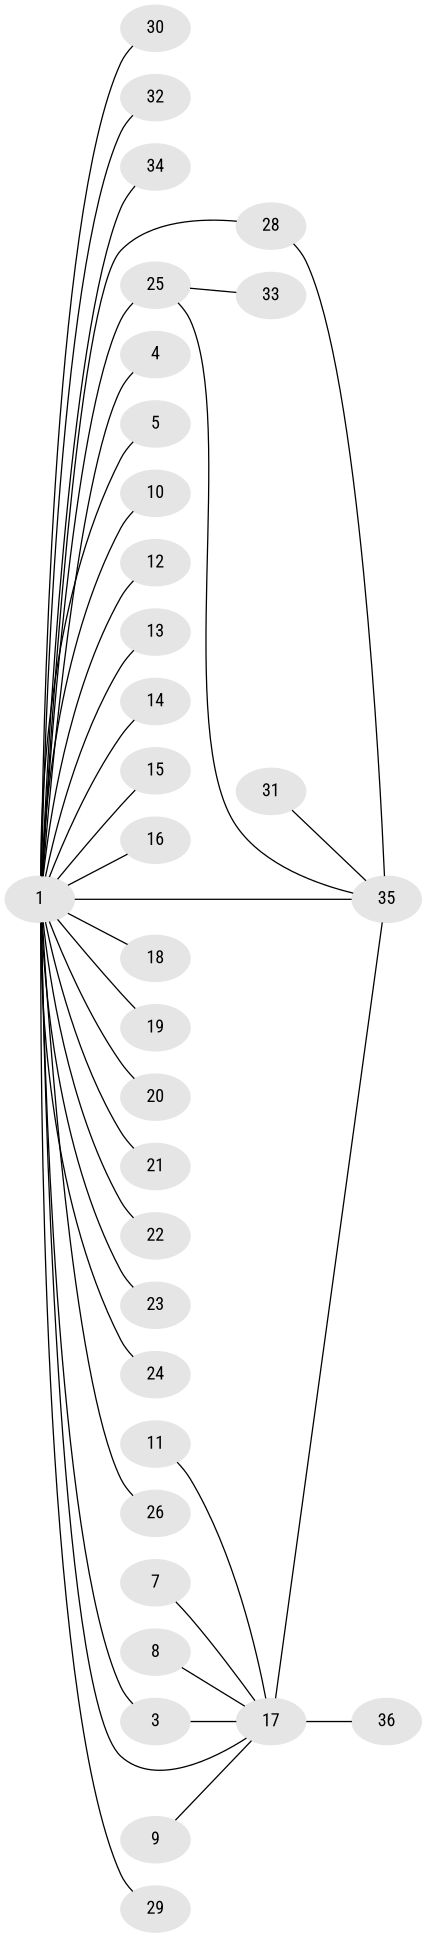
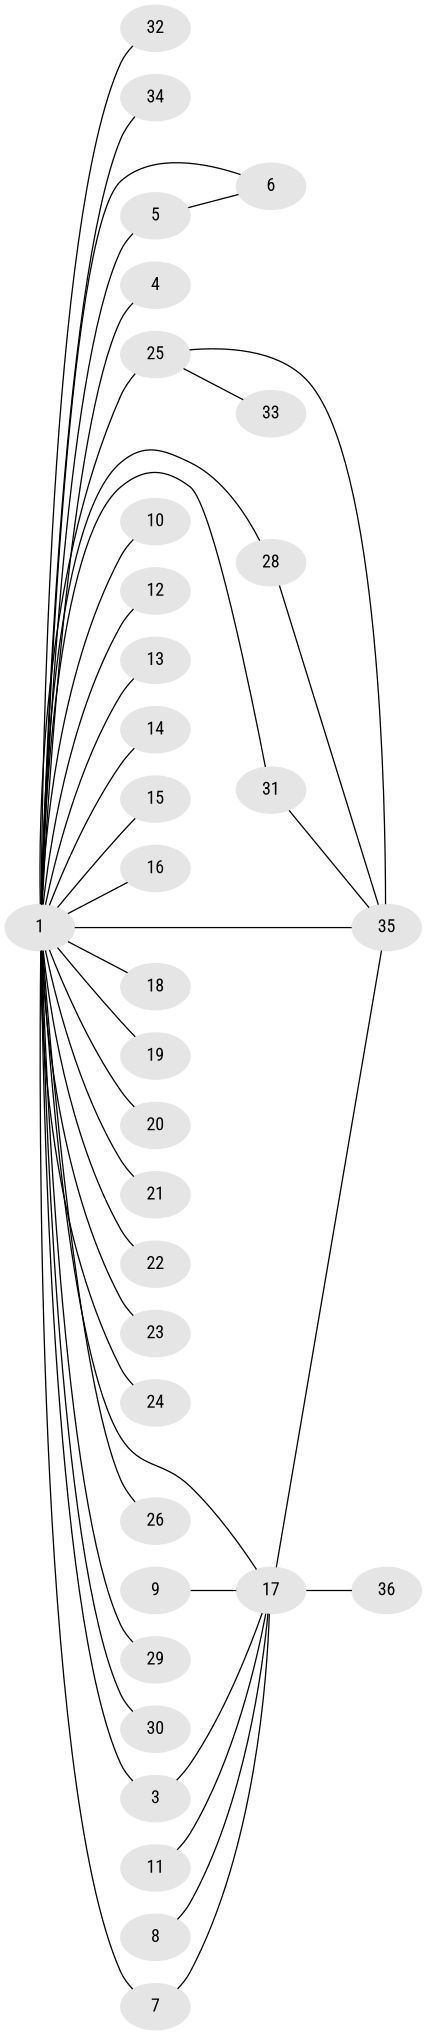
node "6": added
edge "31" -- "1": added
edge "1" -- "7": added
